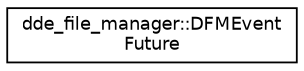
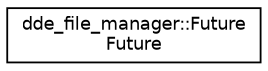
node "dde_file_manager::DFMEvent Future": label "dde_file_manager::DFMEvent Future" -> "dde_file_manager::Future Future"
